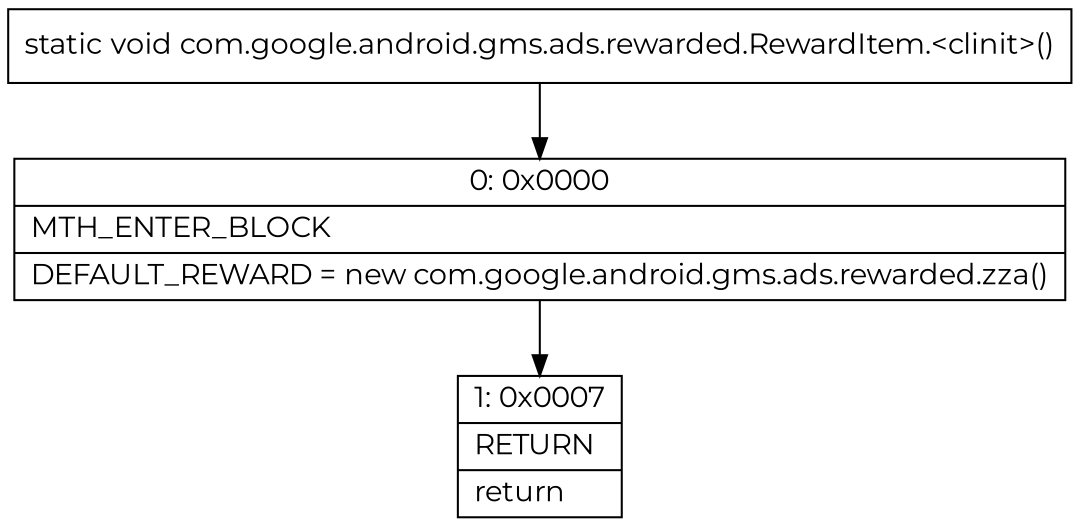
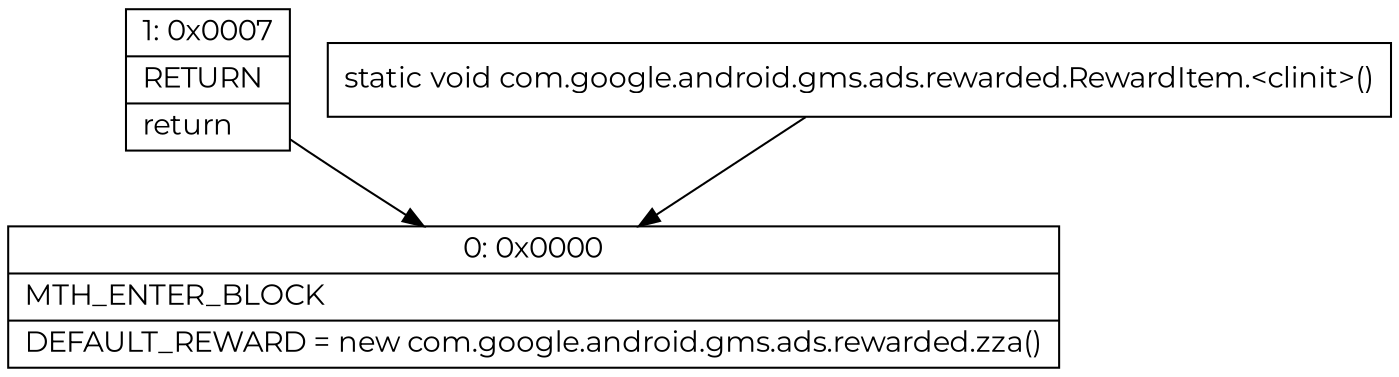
edge "0: 0x0000" -> "1: 0x0007": reversed
